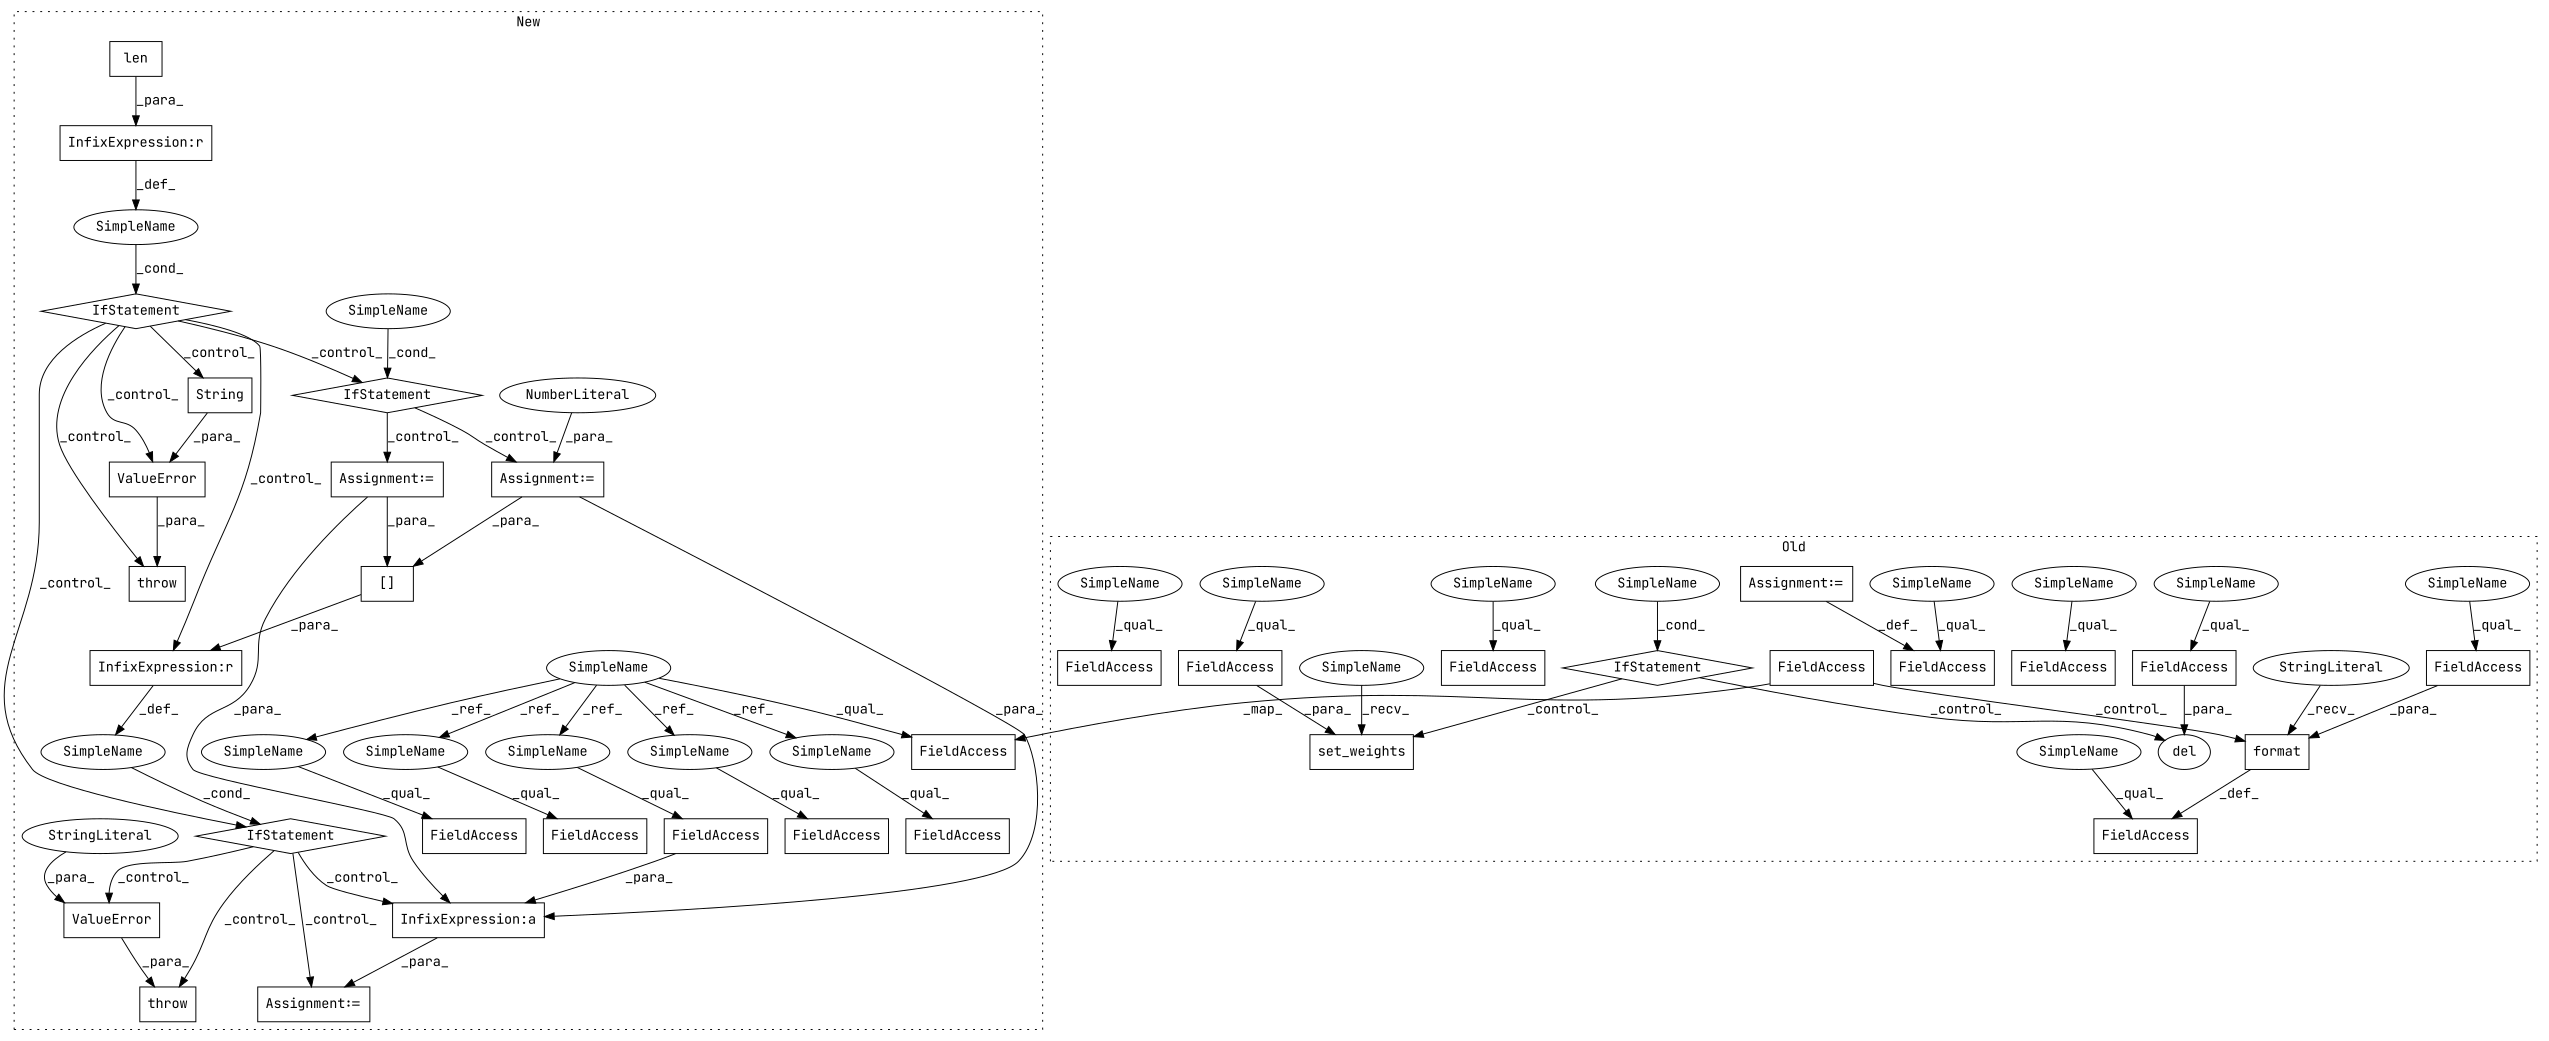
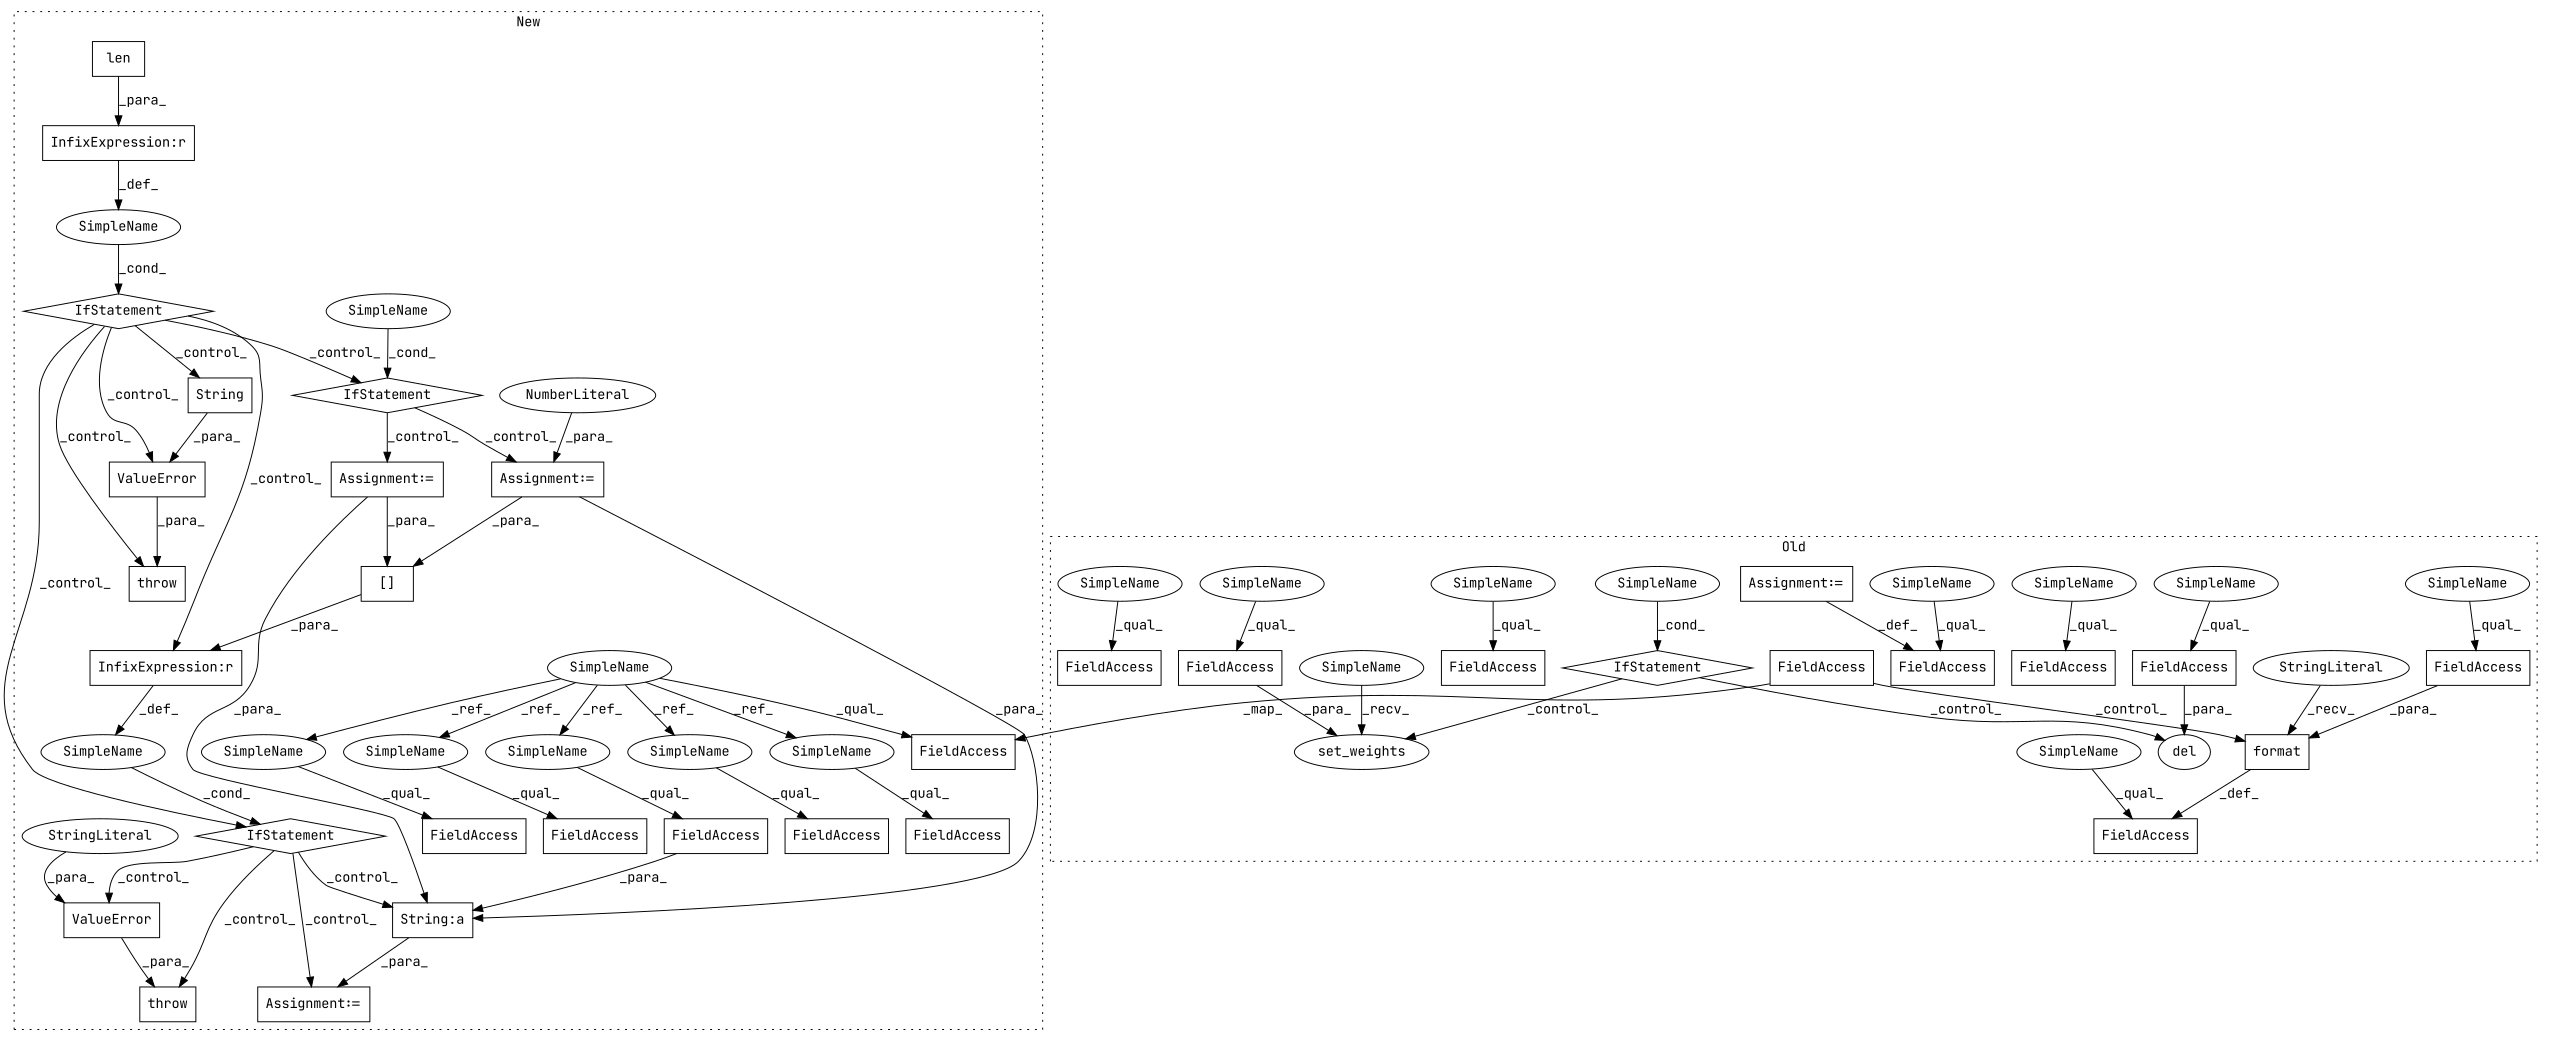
node "set_weights": shape box -> ellipse
node "InfixExpression:a": label "InfixExpression:a" -> "String:a"
